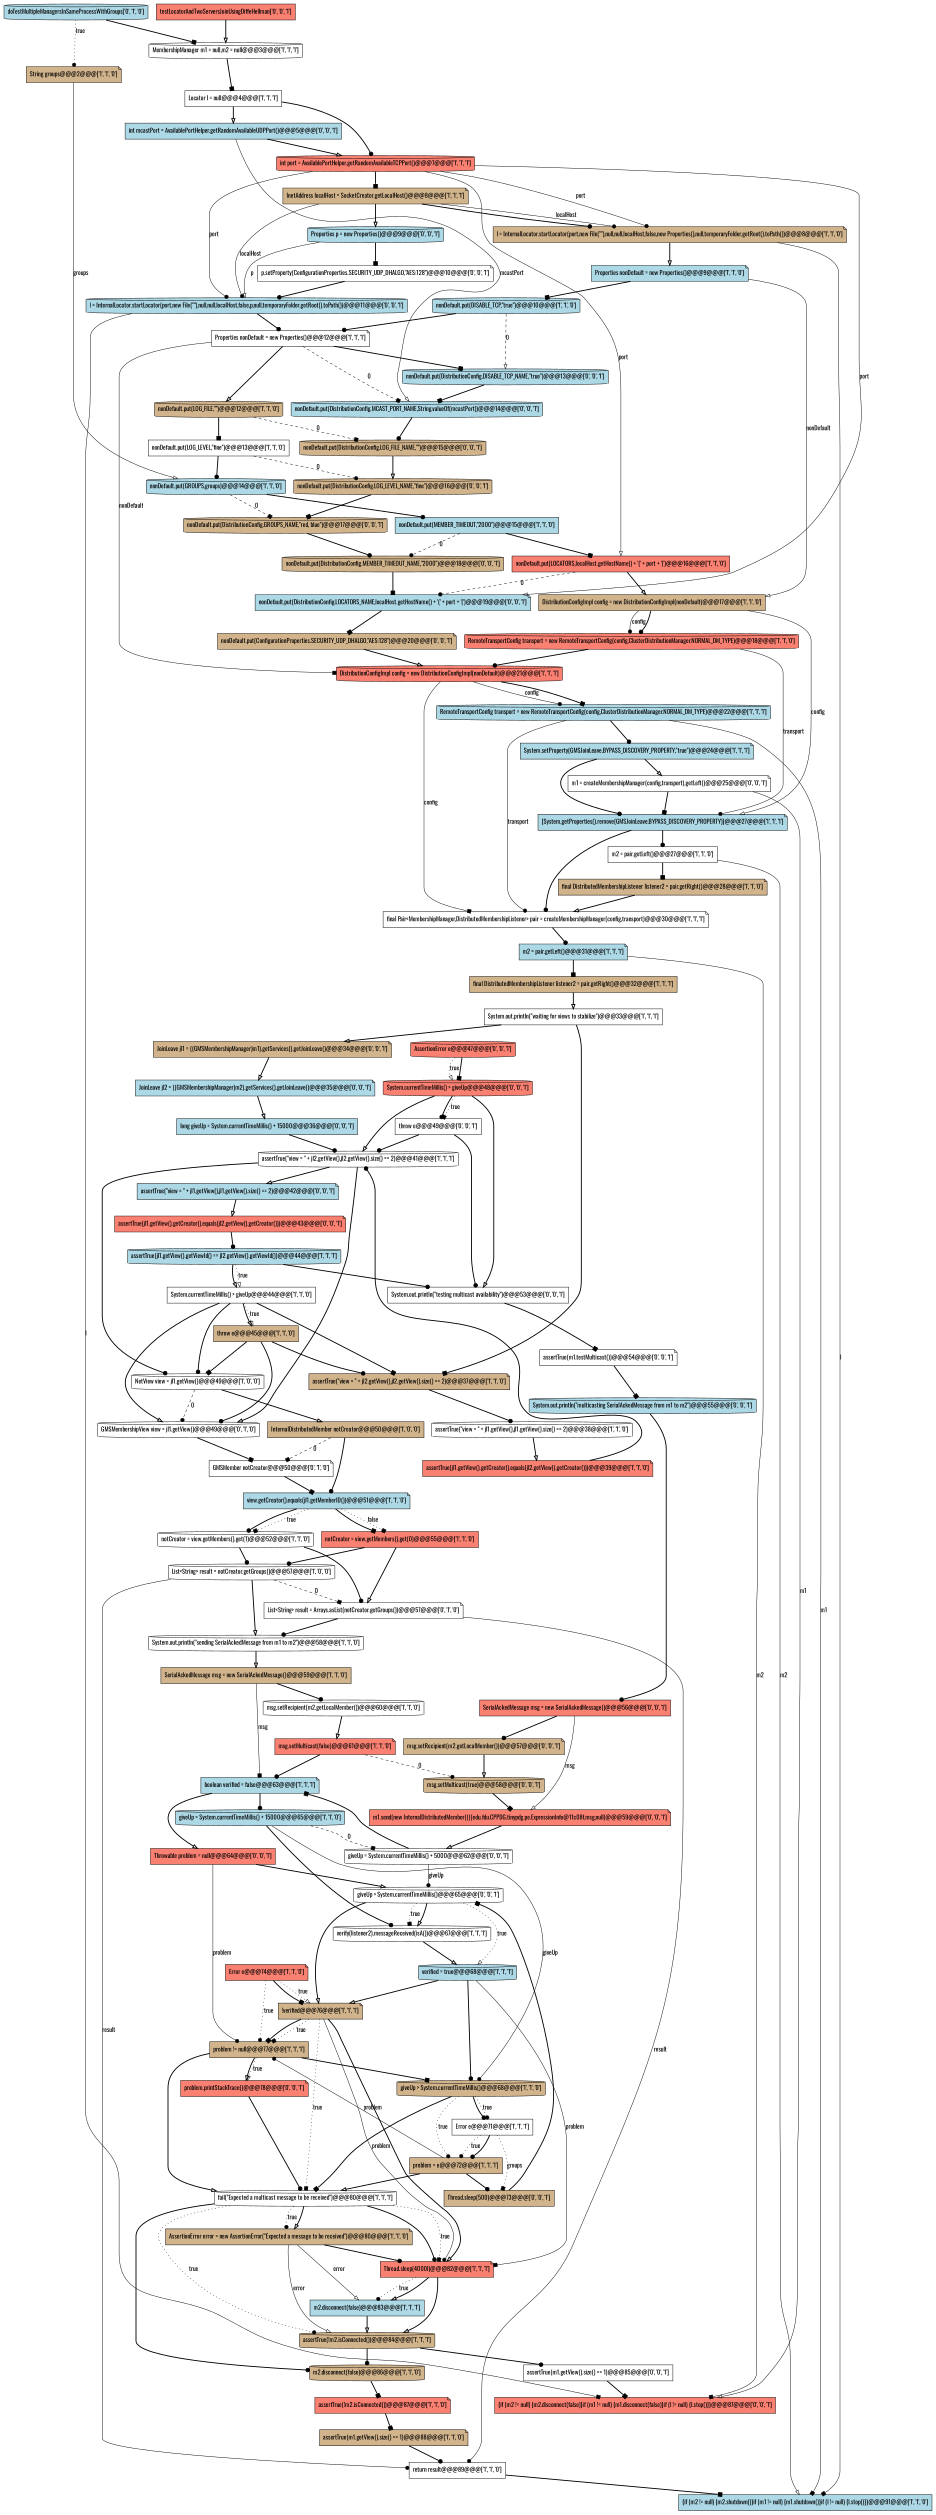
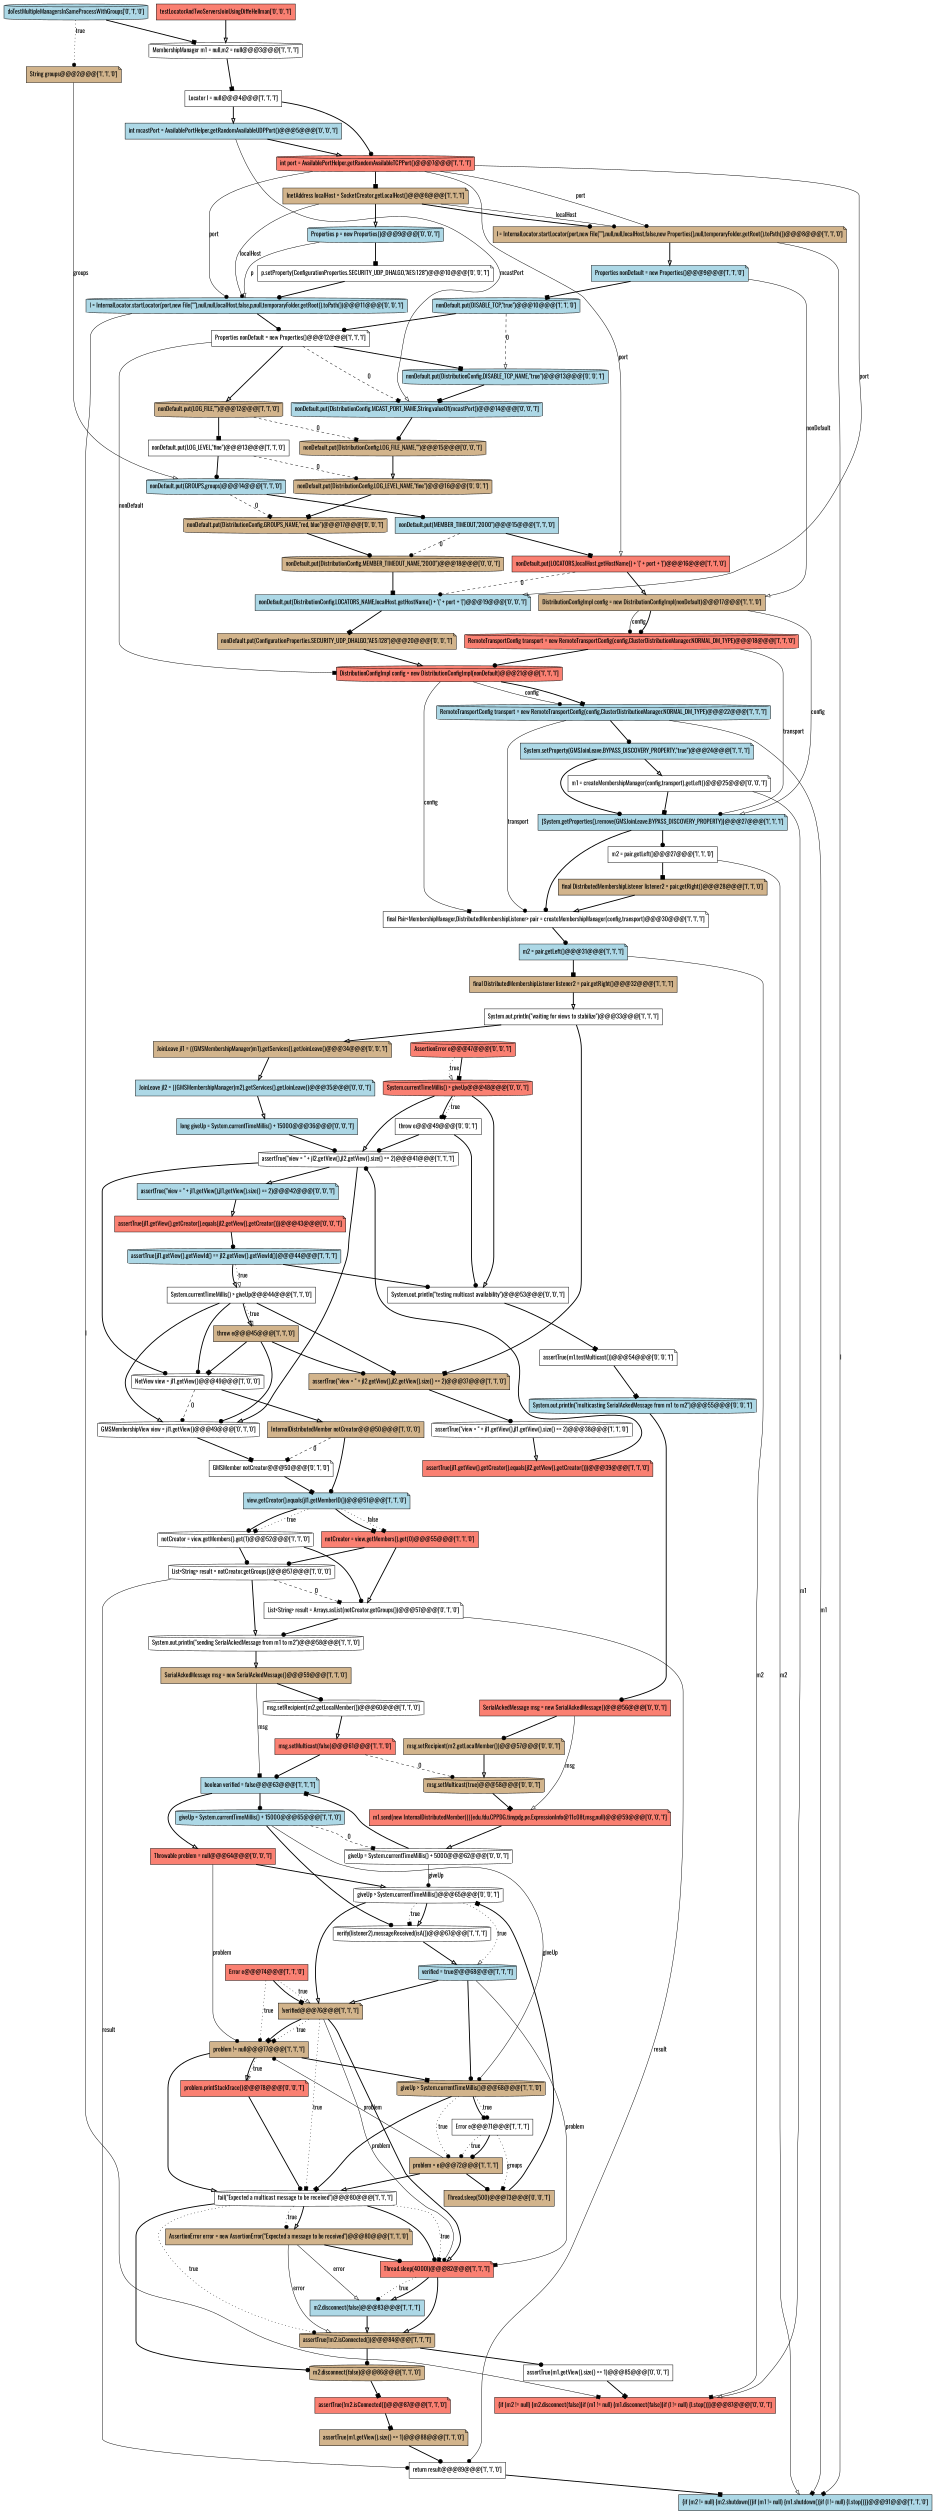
node "Error e@@@74@@@['1', '1', '0']": shape note -> box
